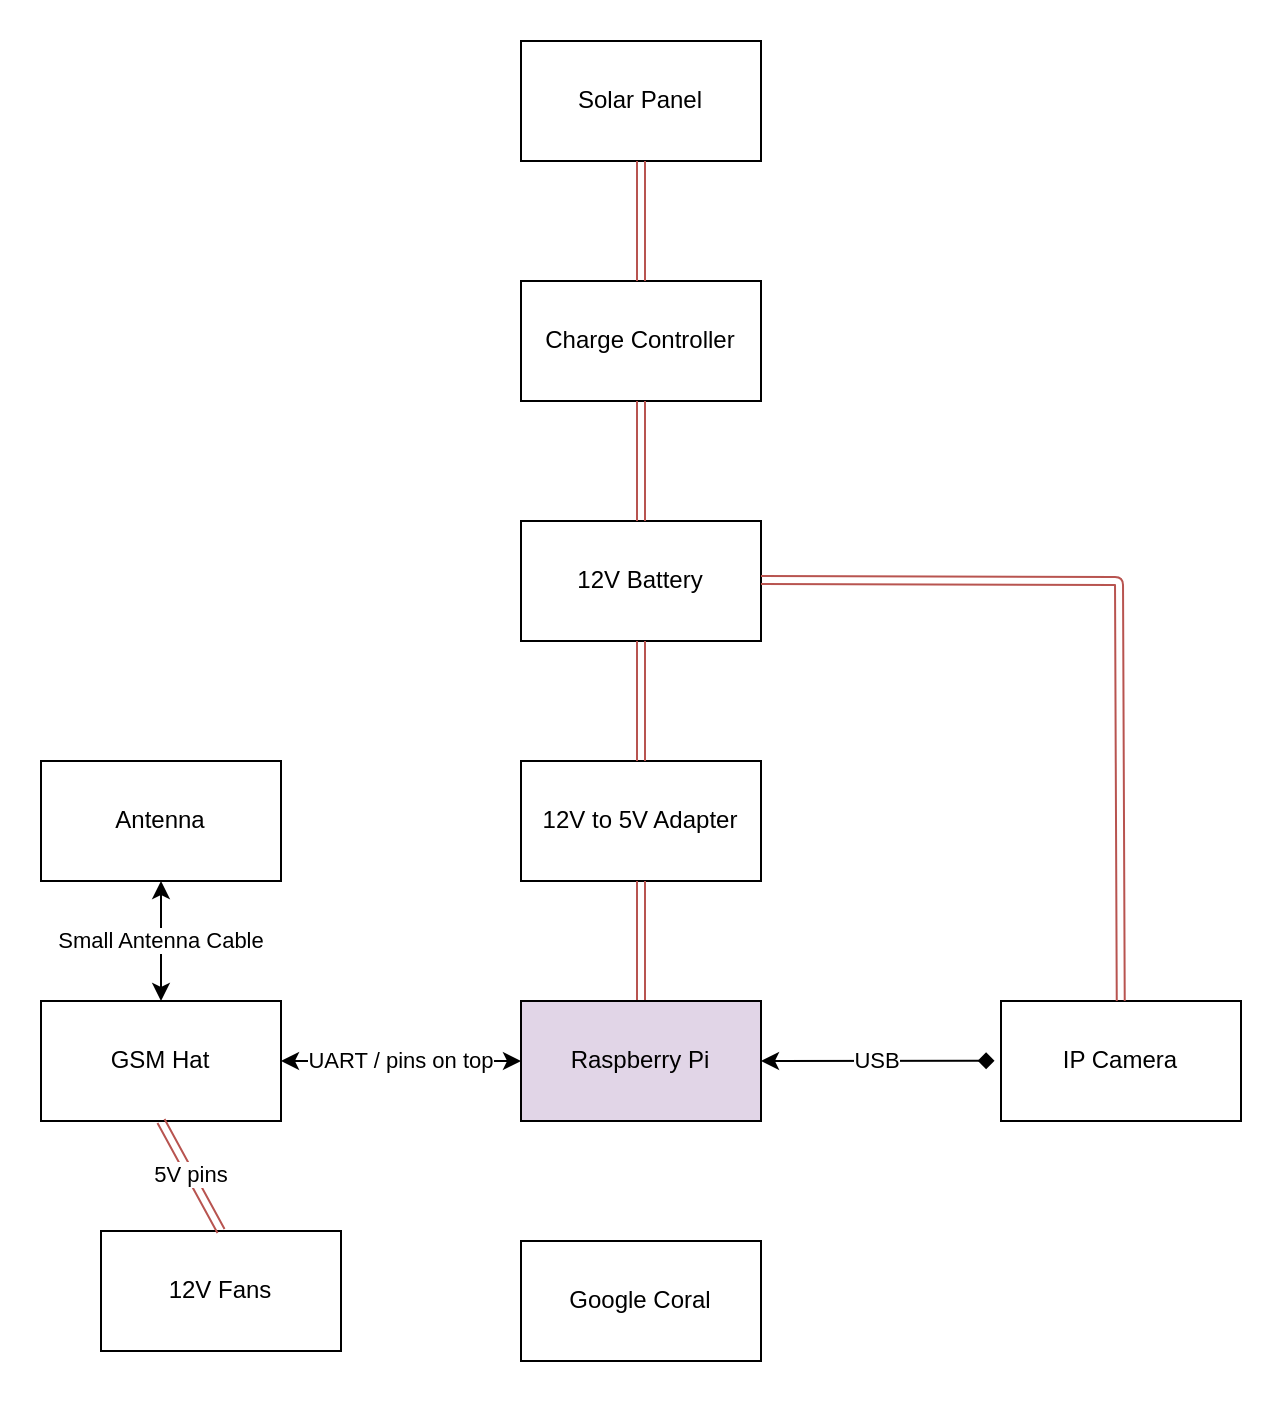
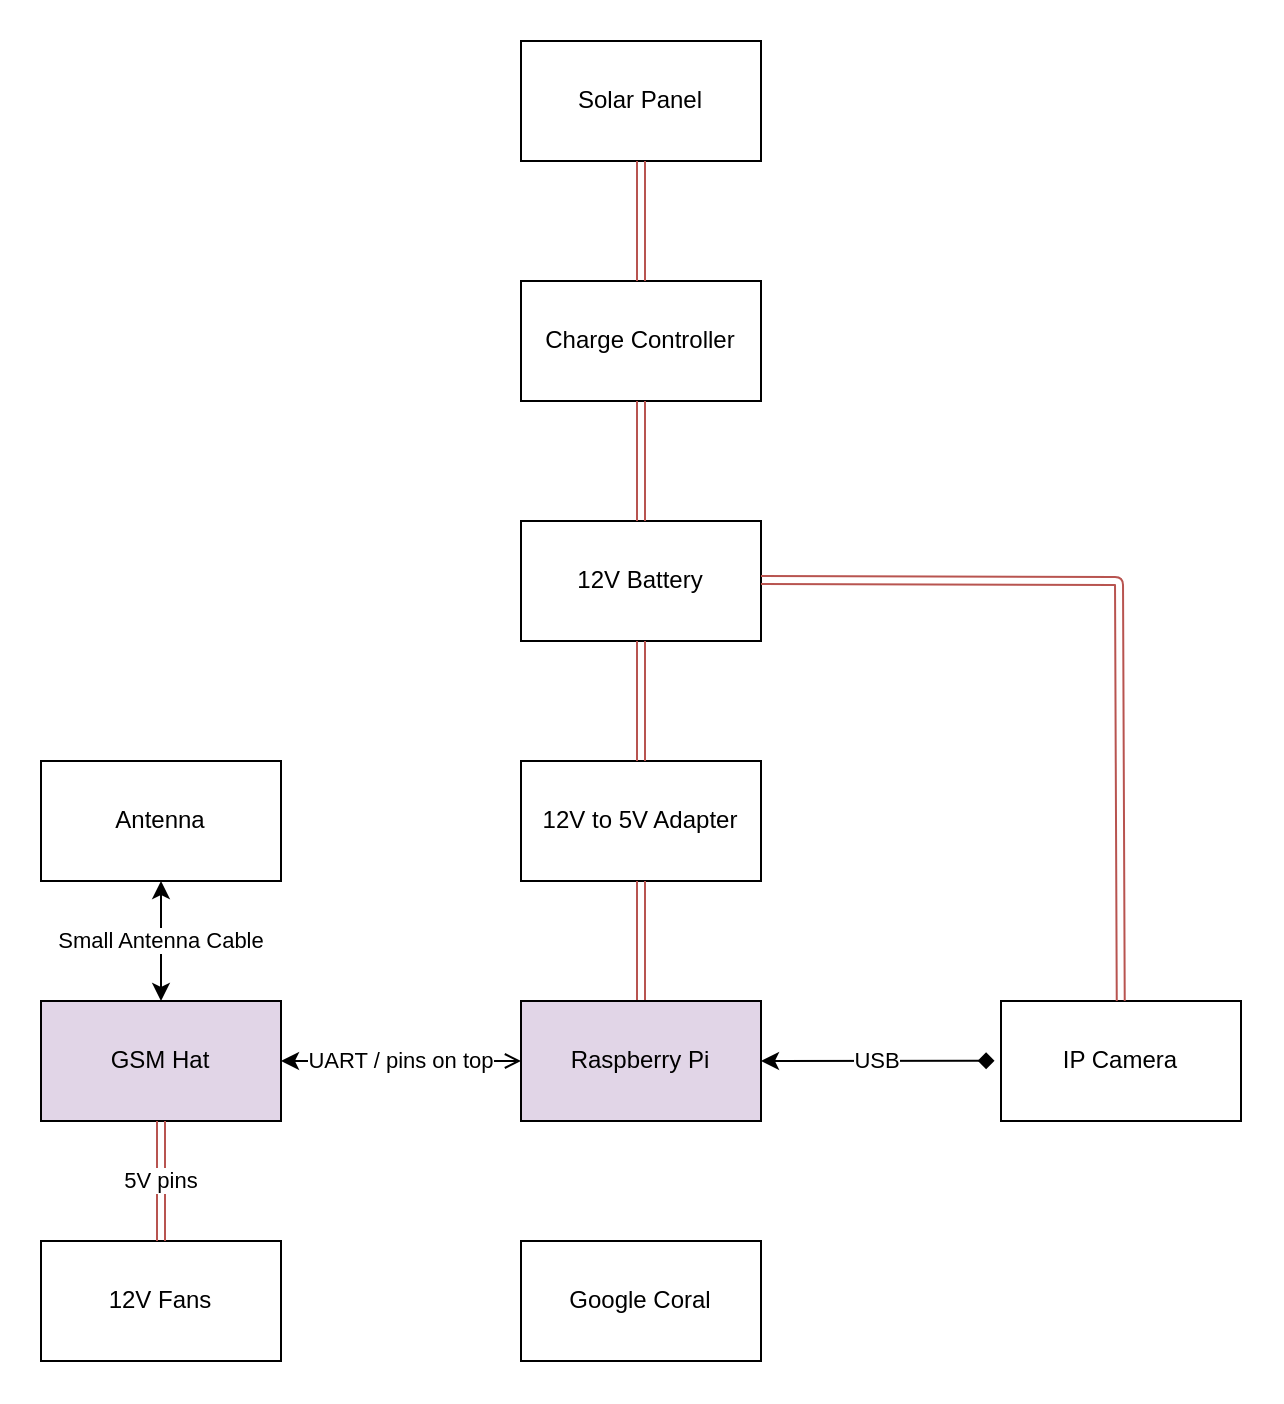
node "GSM Hat": fillcolor #ffffff -> #e1d5e7
edge "GSM Hat" -- "Raspberry Pi": arrowhead classic -> open
node "12V Fans": moved (221, 1291) -> (161, 1301)
